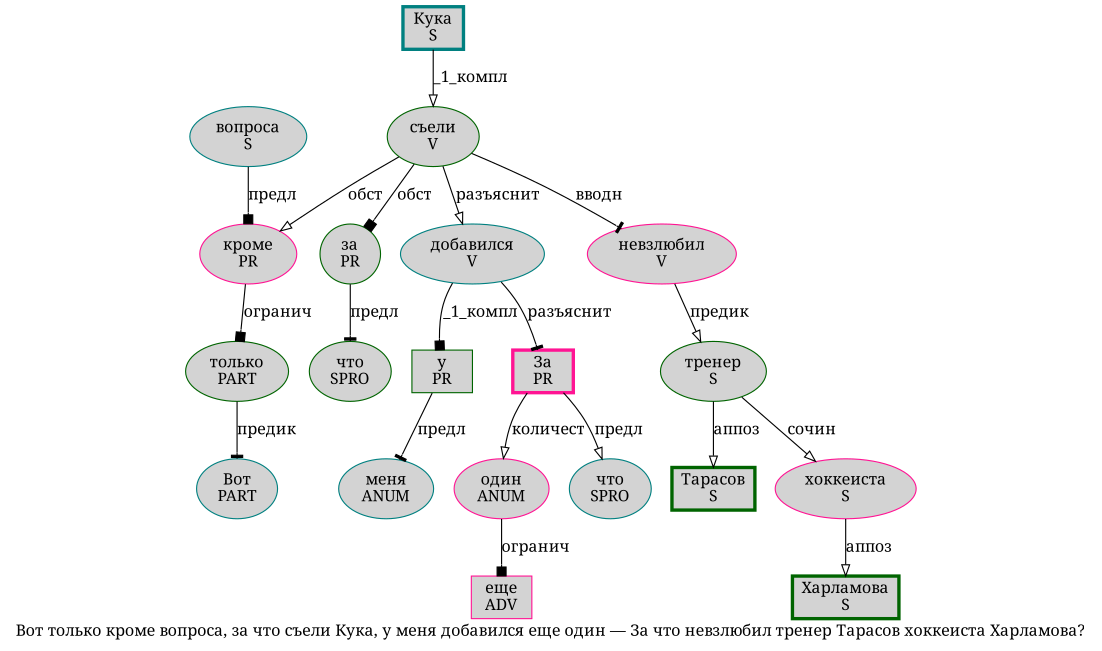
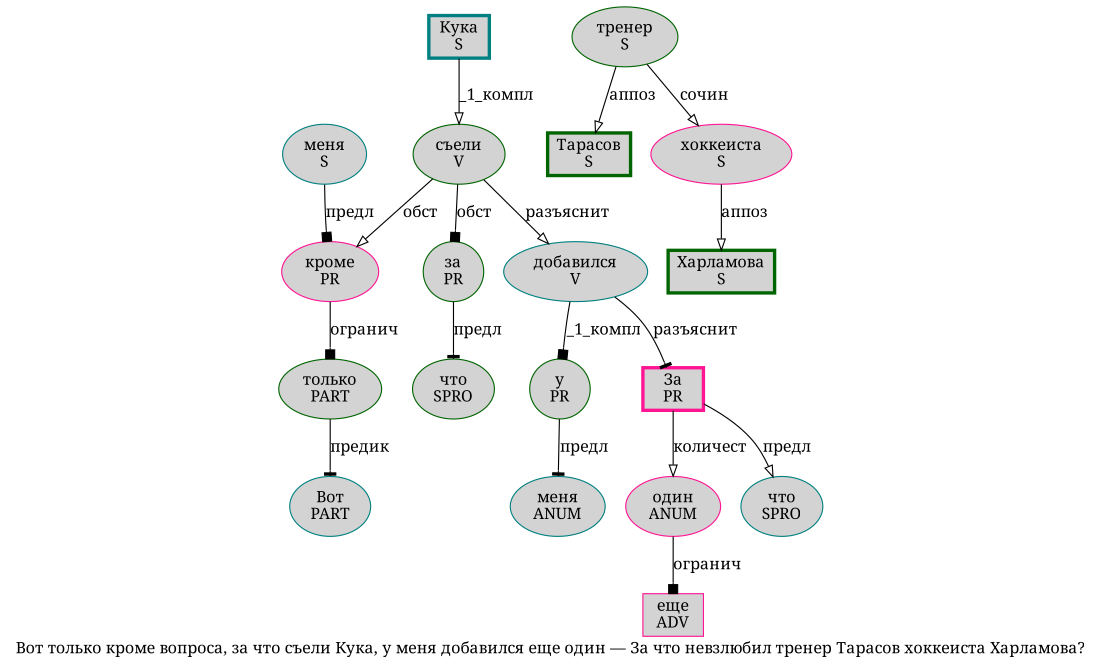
node "вопроса S": label "вопроса S" -> "меня S"
node "невзлюбил V": removed
node "у PR": shape box -> ellipse
